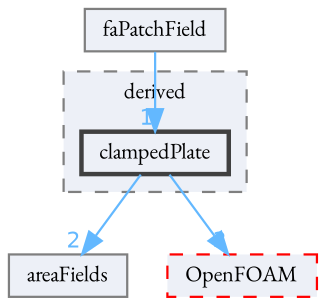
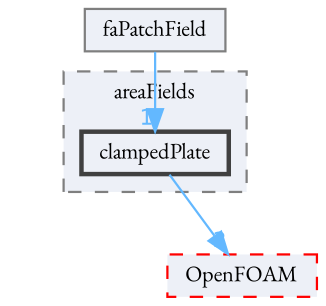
cluster "derived": label "derived" -> "areaFields"
node "areaFields": removed
